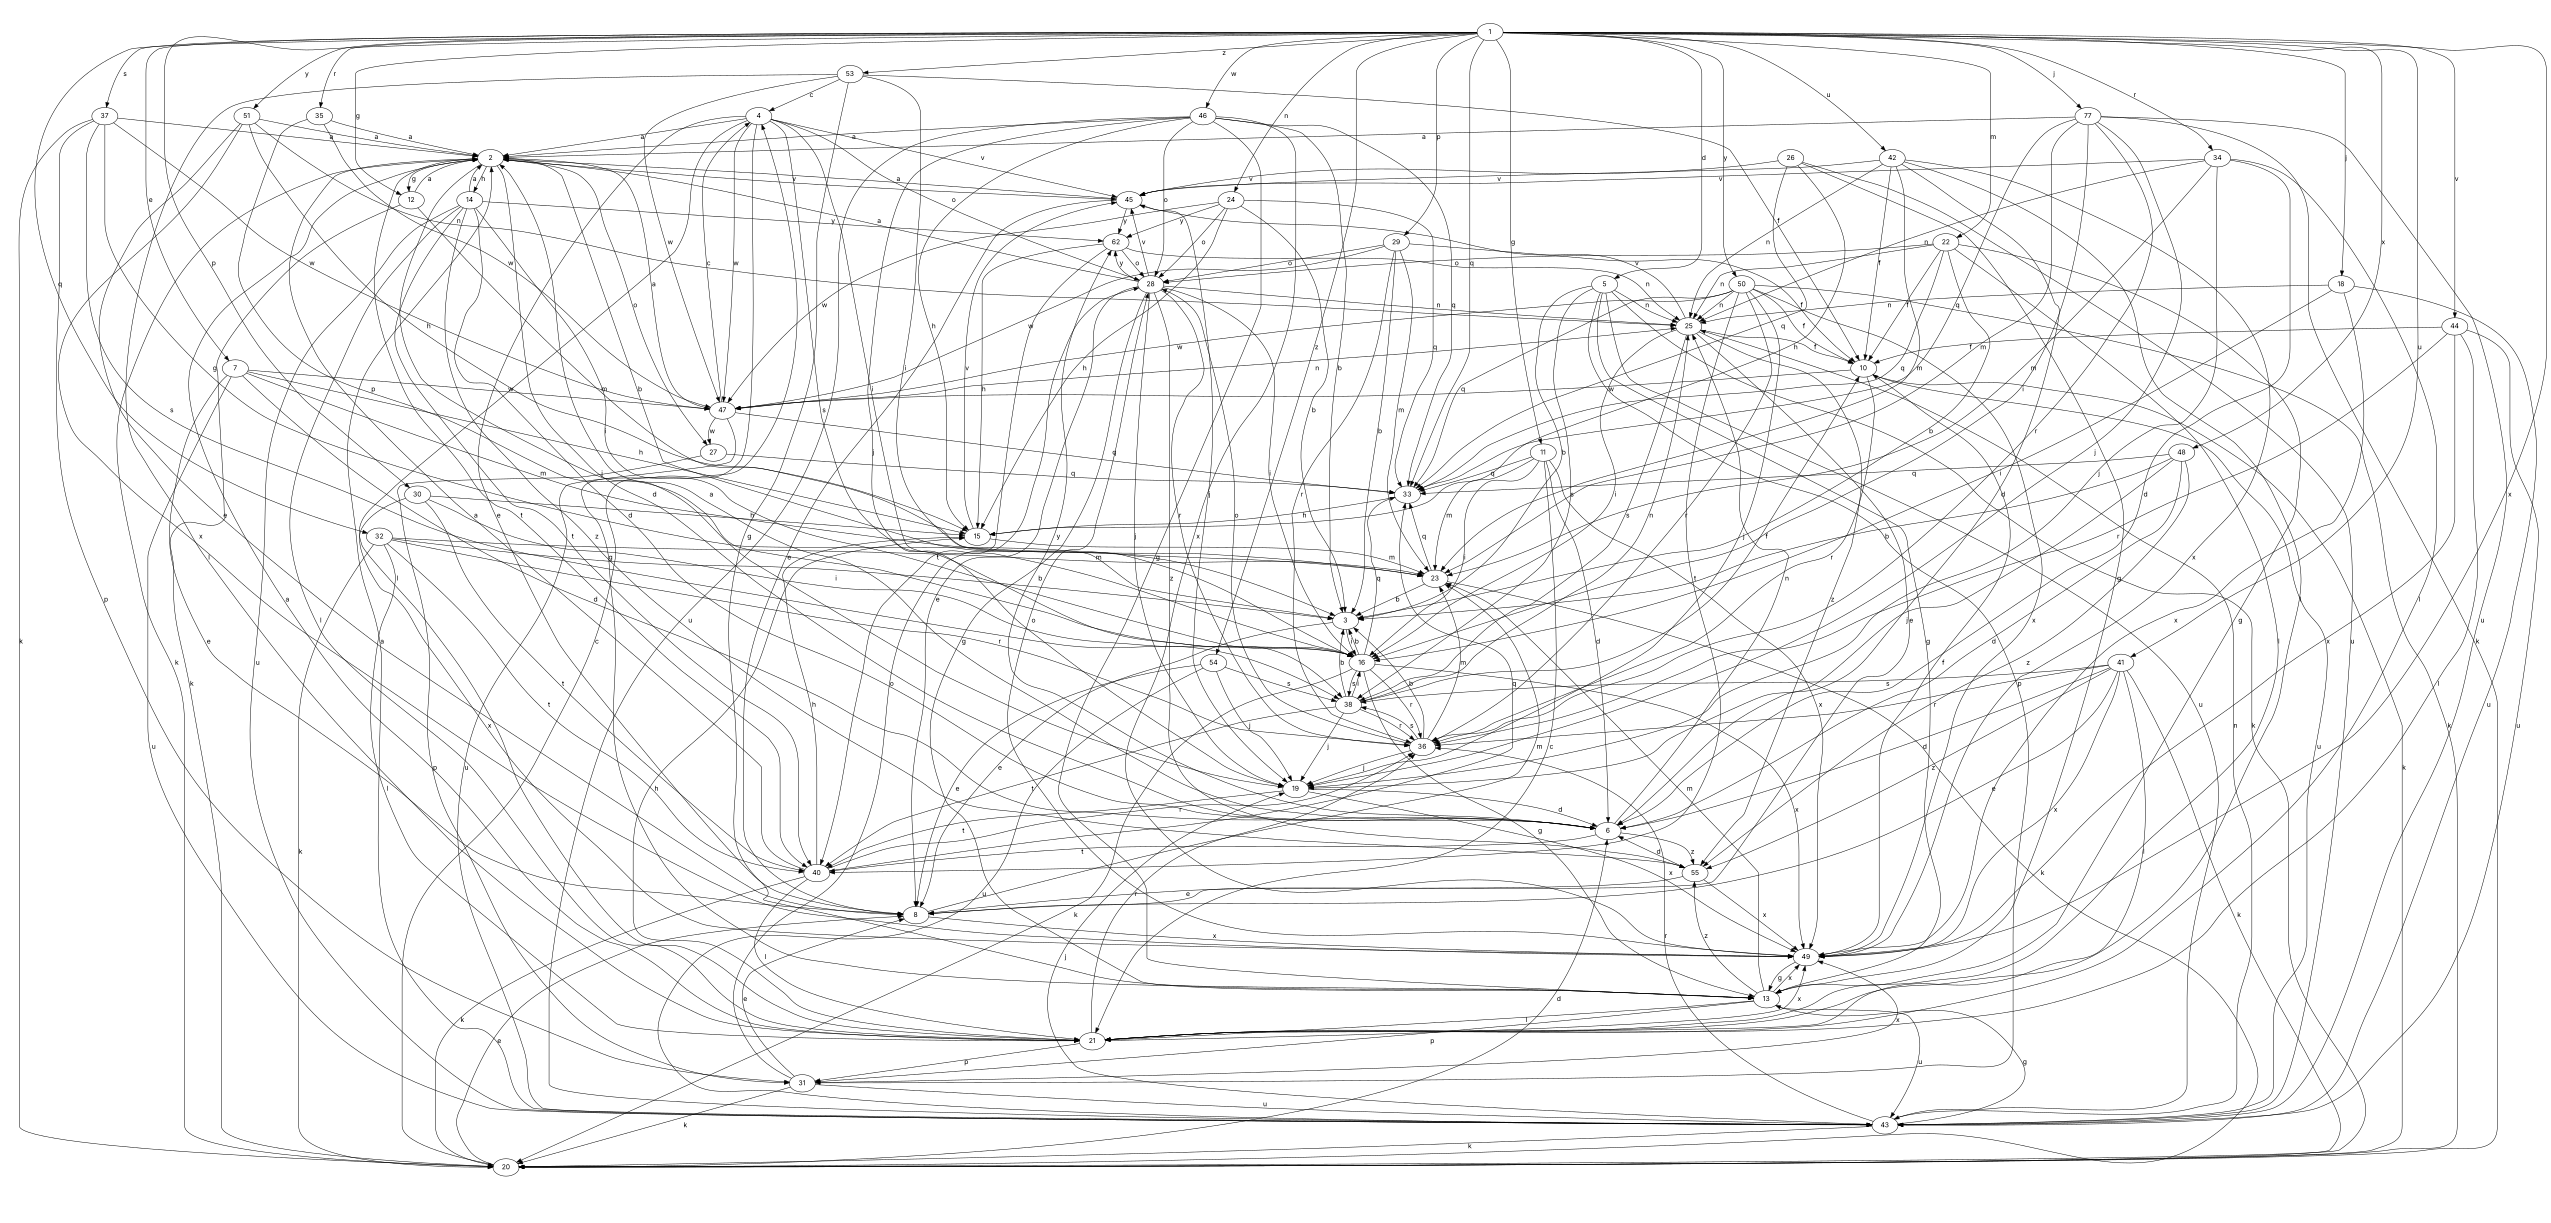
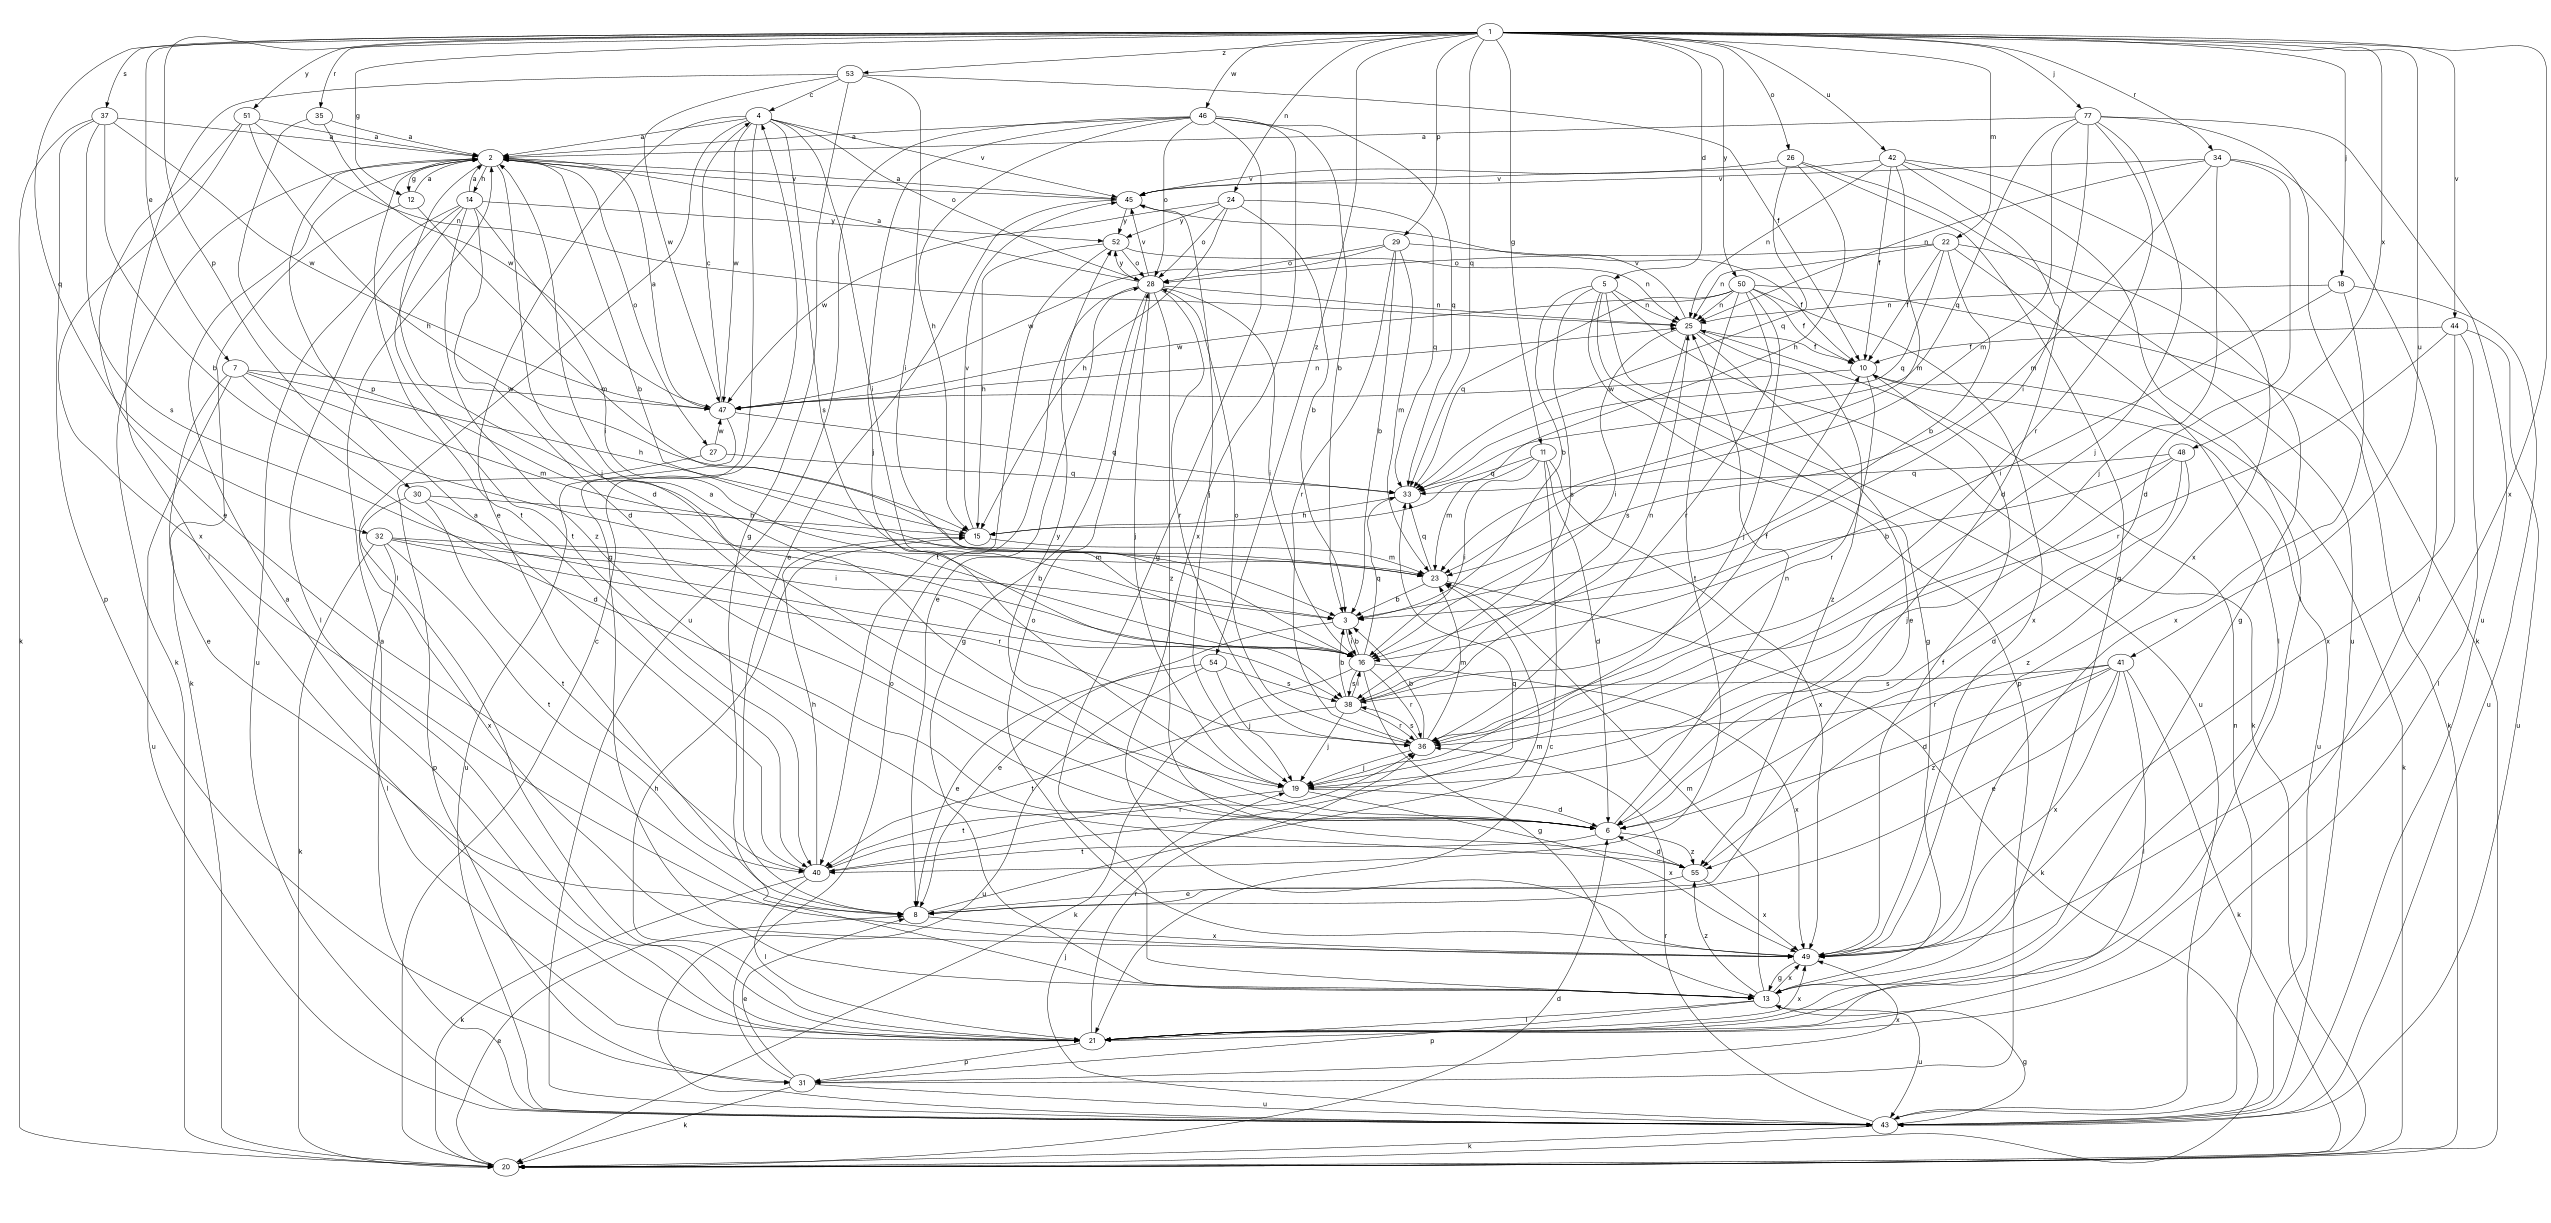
edge "1" -> "26": added, label "o"
node "62": label "62" -> "52"
edge "37" -> "3": label "g" -> "b"
edge "47" -> "27": reversed
